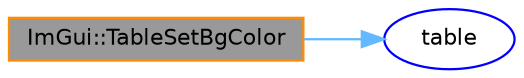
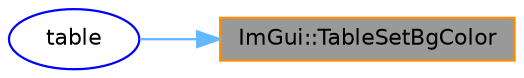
edge "ImGui::TableSetBgColor" -> "table": reversed
